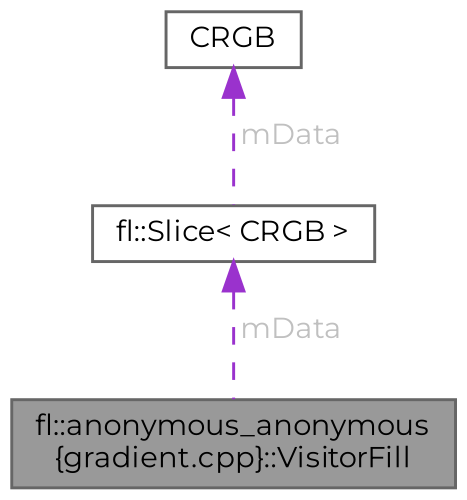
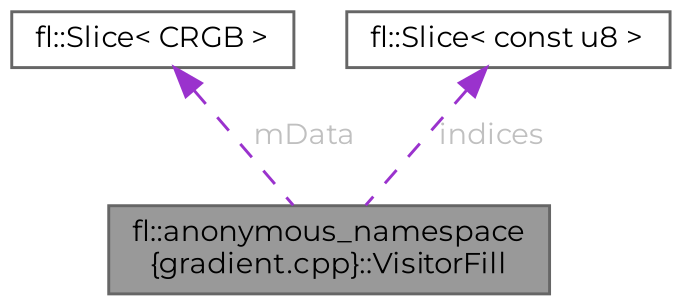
node "CRGB": removed
node "fl::Slice< const u8 >": added
node "fl::anonymous_anonymous {gradient.cpp}::VisitorFill": label "fl::anonymous_anonymous {gradient.cpp}::VisitorFill" -> "fl::anonymous_namespace {gradient.cpp}::VisitorFill"
